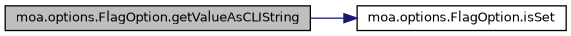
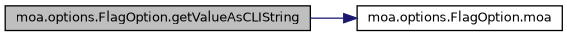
node "moa.options.FlagOption.isSet": label "moa.options.FlagOption.isSet" -> "moa.options.FlagOption.moa"
